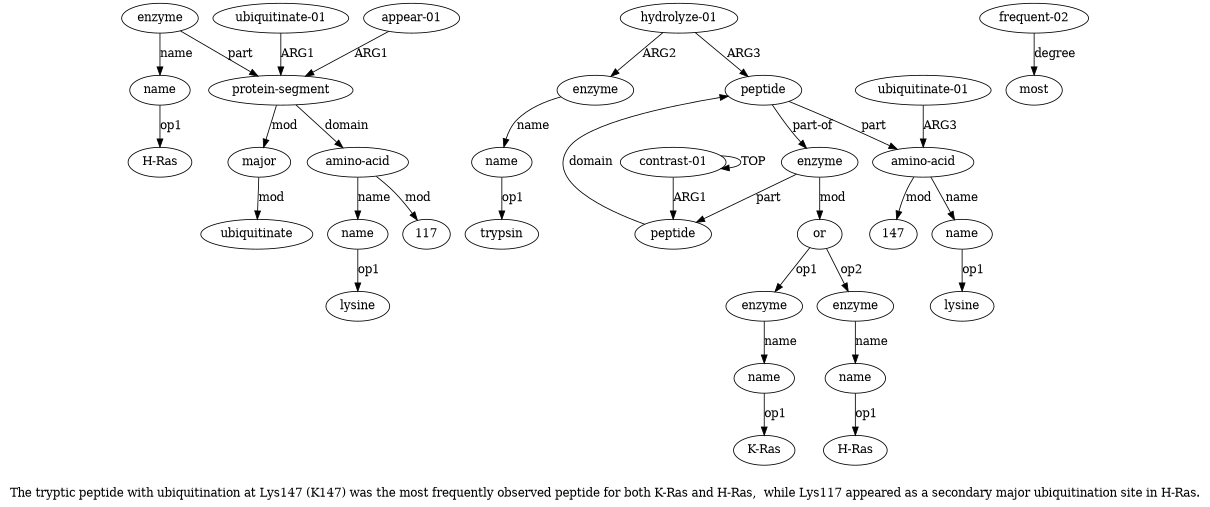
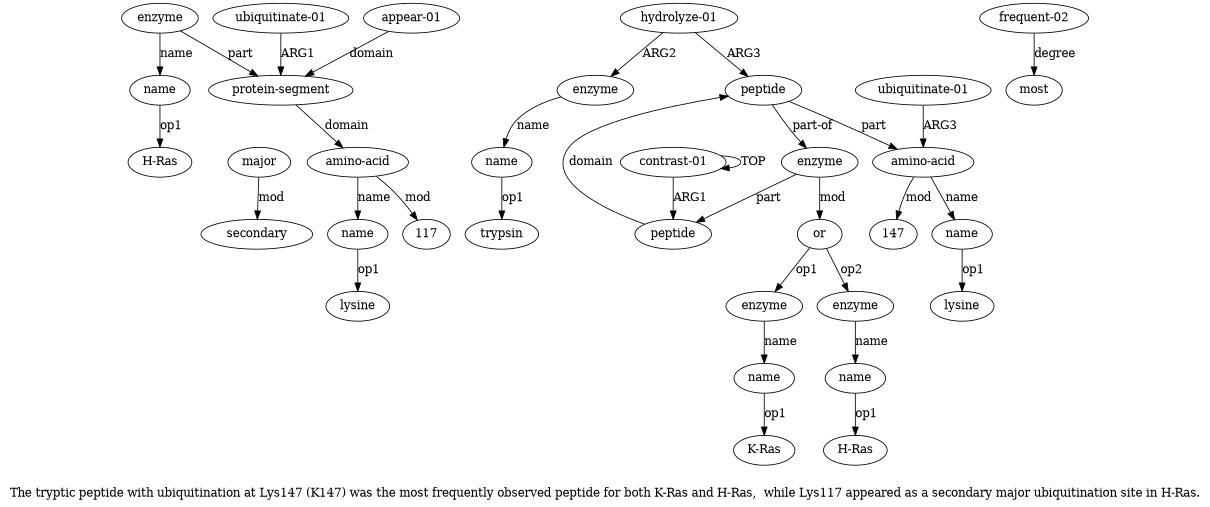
edge "appear-01" -> "protein-segment": label "ARG1" -> "domain"
edge "protein-segment" -> "major": removed, label "mod"
node "ubiquitinate": label "ubiquitinate" -> "secondary"
